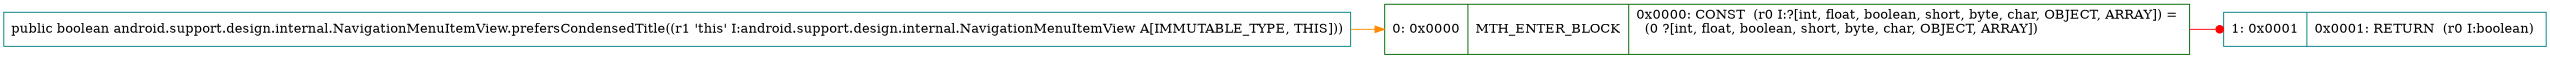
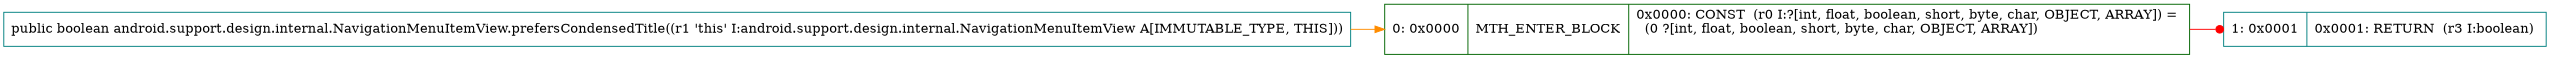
node "1: 0x0001": text "0x0001: RETURN  (r0 I:boolean)" -> "0x0001: RETURN  (r3 I:boolean)"
